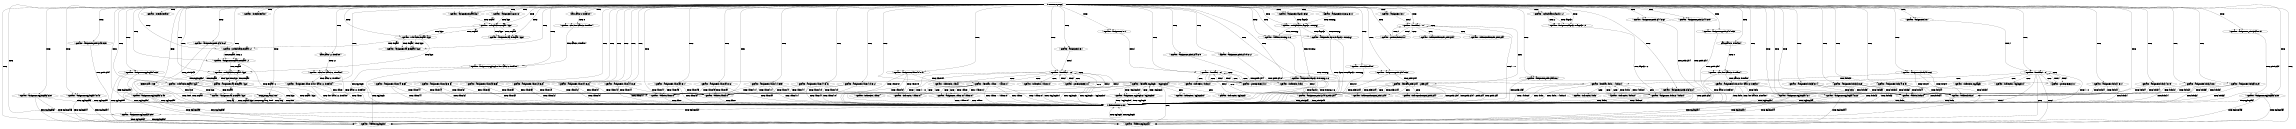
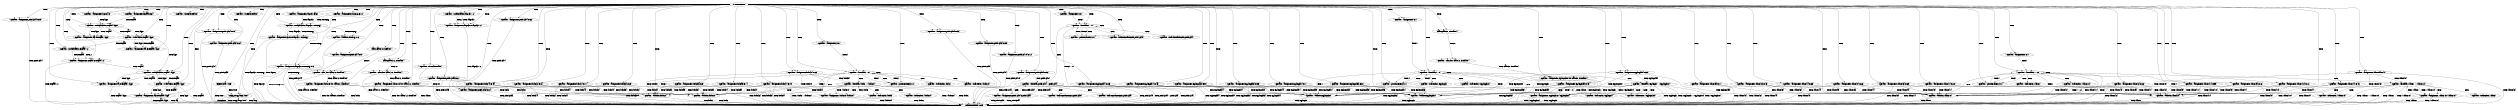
node "(METHOD,reyotnyc)": label "(METHOD,reyotnyc)" -> "(METHOD,iune)"
edge "(METHOD_PARAM,void)" -> "(<operator>.assignment,egykogck[2] = 90)": reversed
